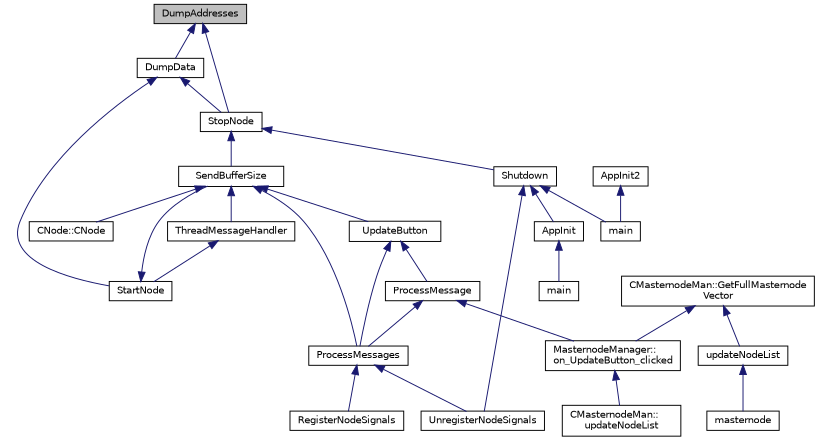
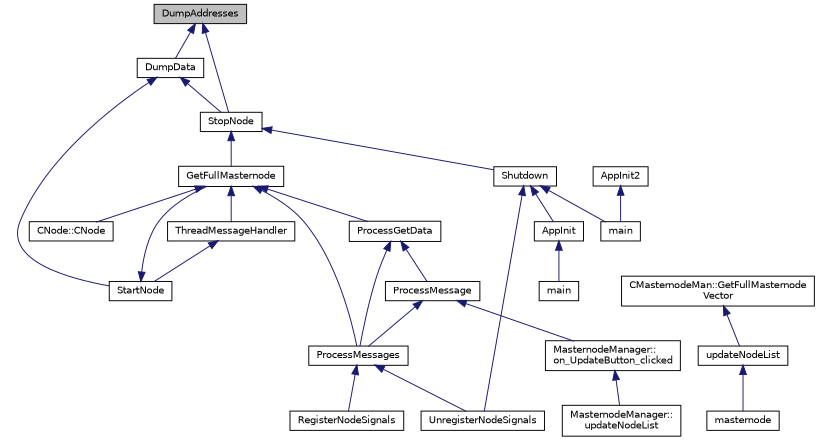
node "SendBufferSize": label "SendBufferSize" -> "GetFullMasternode"
node "UpdateButton": label "UpdateButton" -> "ProcessGetData"
edge "MasternodeManager:: on_UpdateButton_clicked" -> "CMasternodeMan::GetFullMasternode Vector": removed
node "CMasternodeMan:: updateNodeList": label "CMasternodeMan:: updateNodeList" -> "MasternodeManager:: updateNodeList"
